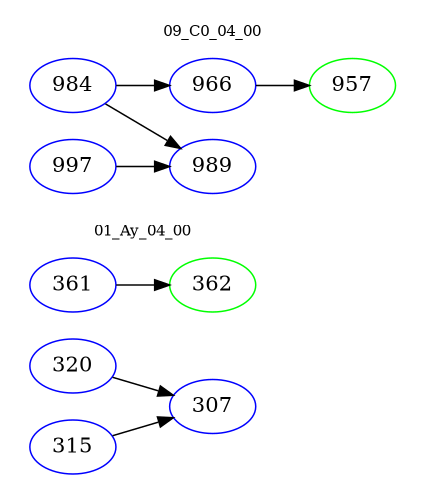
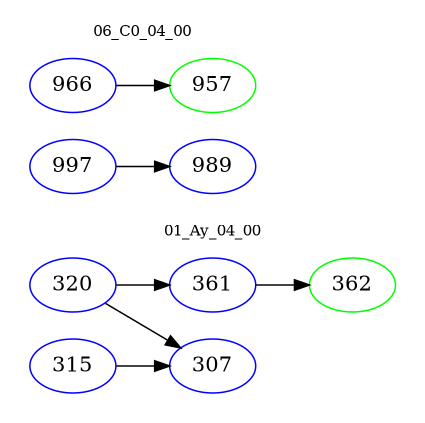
cluster "09_C0_04_00": label "09_C0_04_00" -> "06_C0_04_00"
node "984": removed
edge "320" -> "361": added
